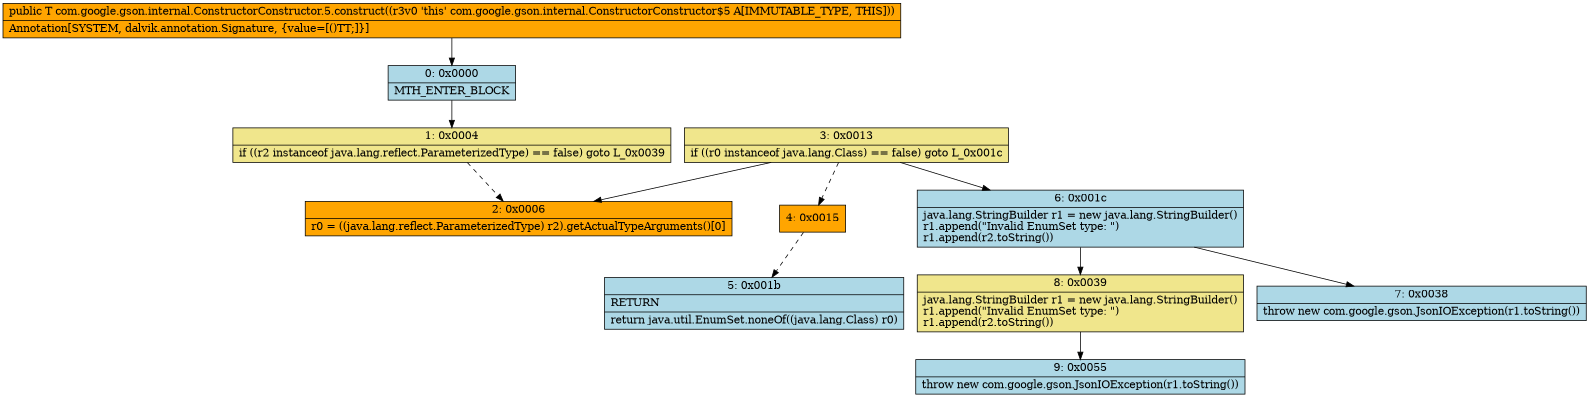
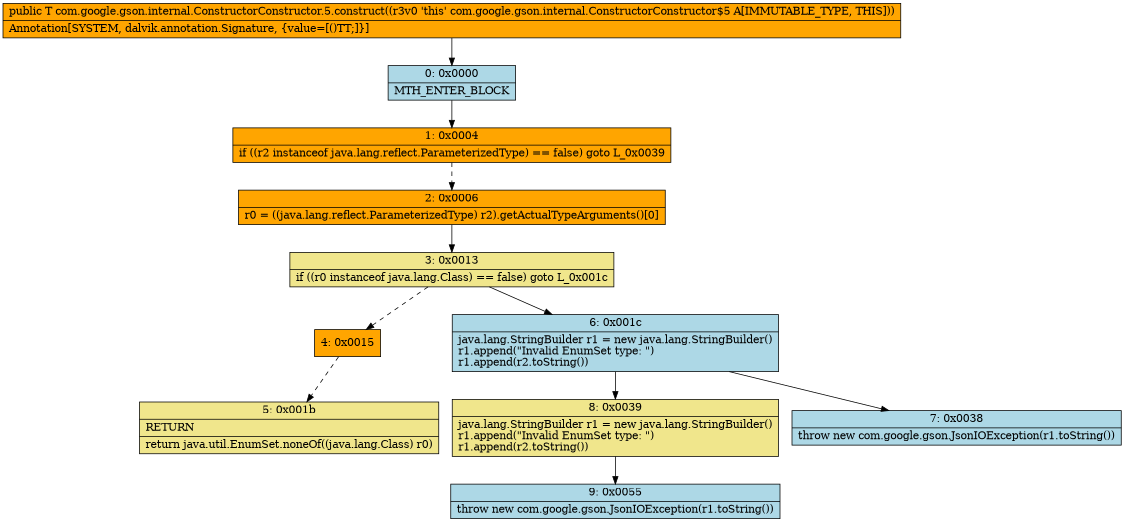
node "1: 0x0004": fillcolor khaki -> orange
edge "3: 0x0013" -> "2: 0x0006": reversed
node "5: 0x001b": fillcolor lightblue -> khaki
